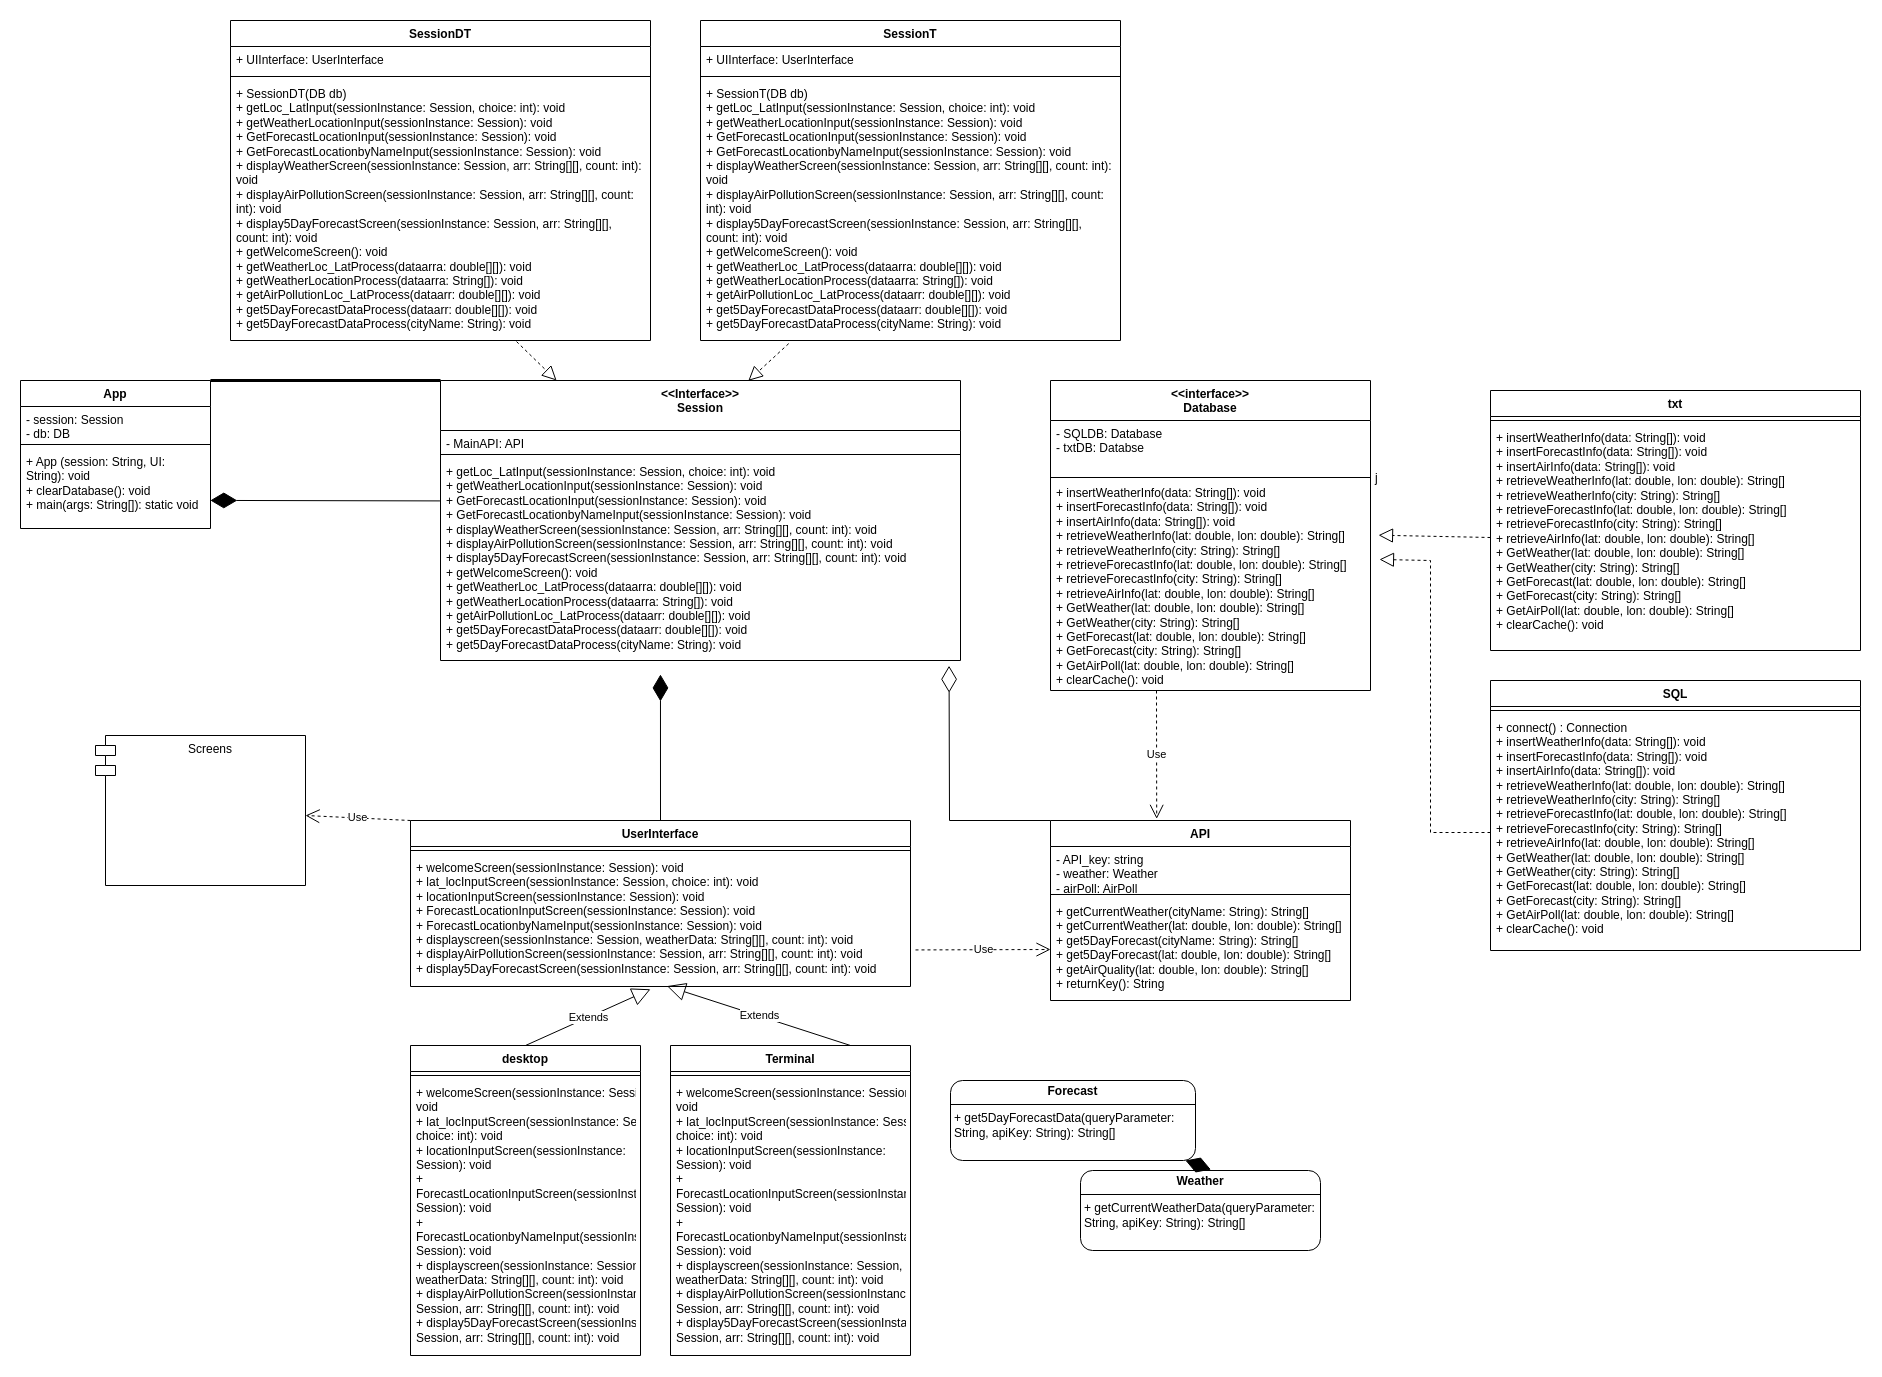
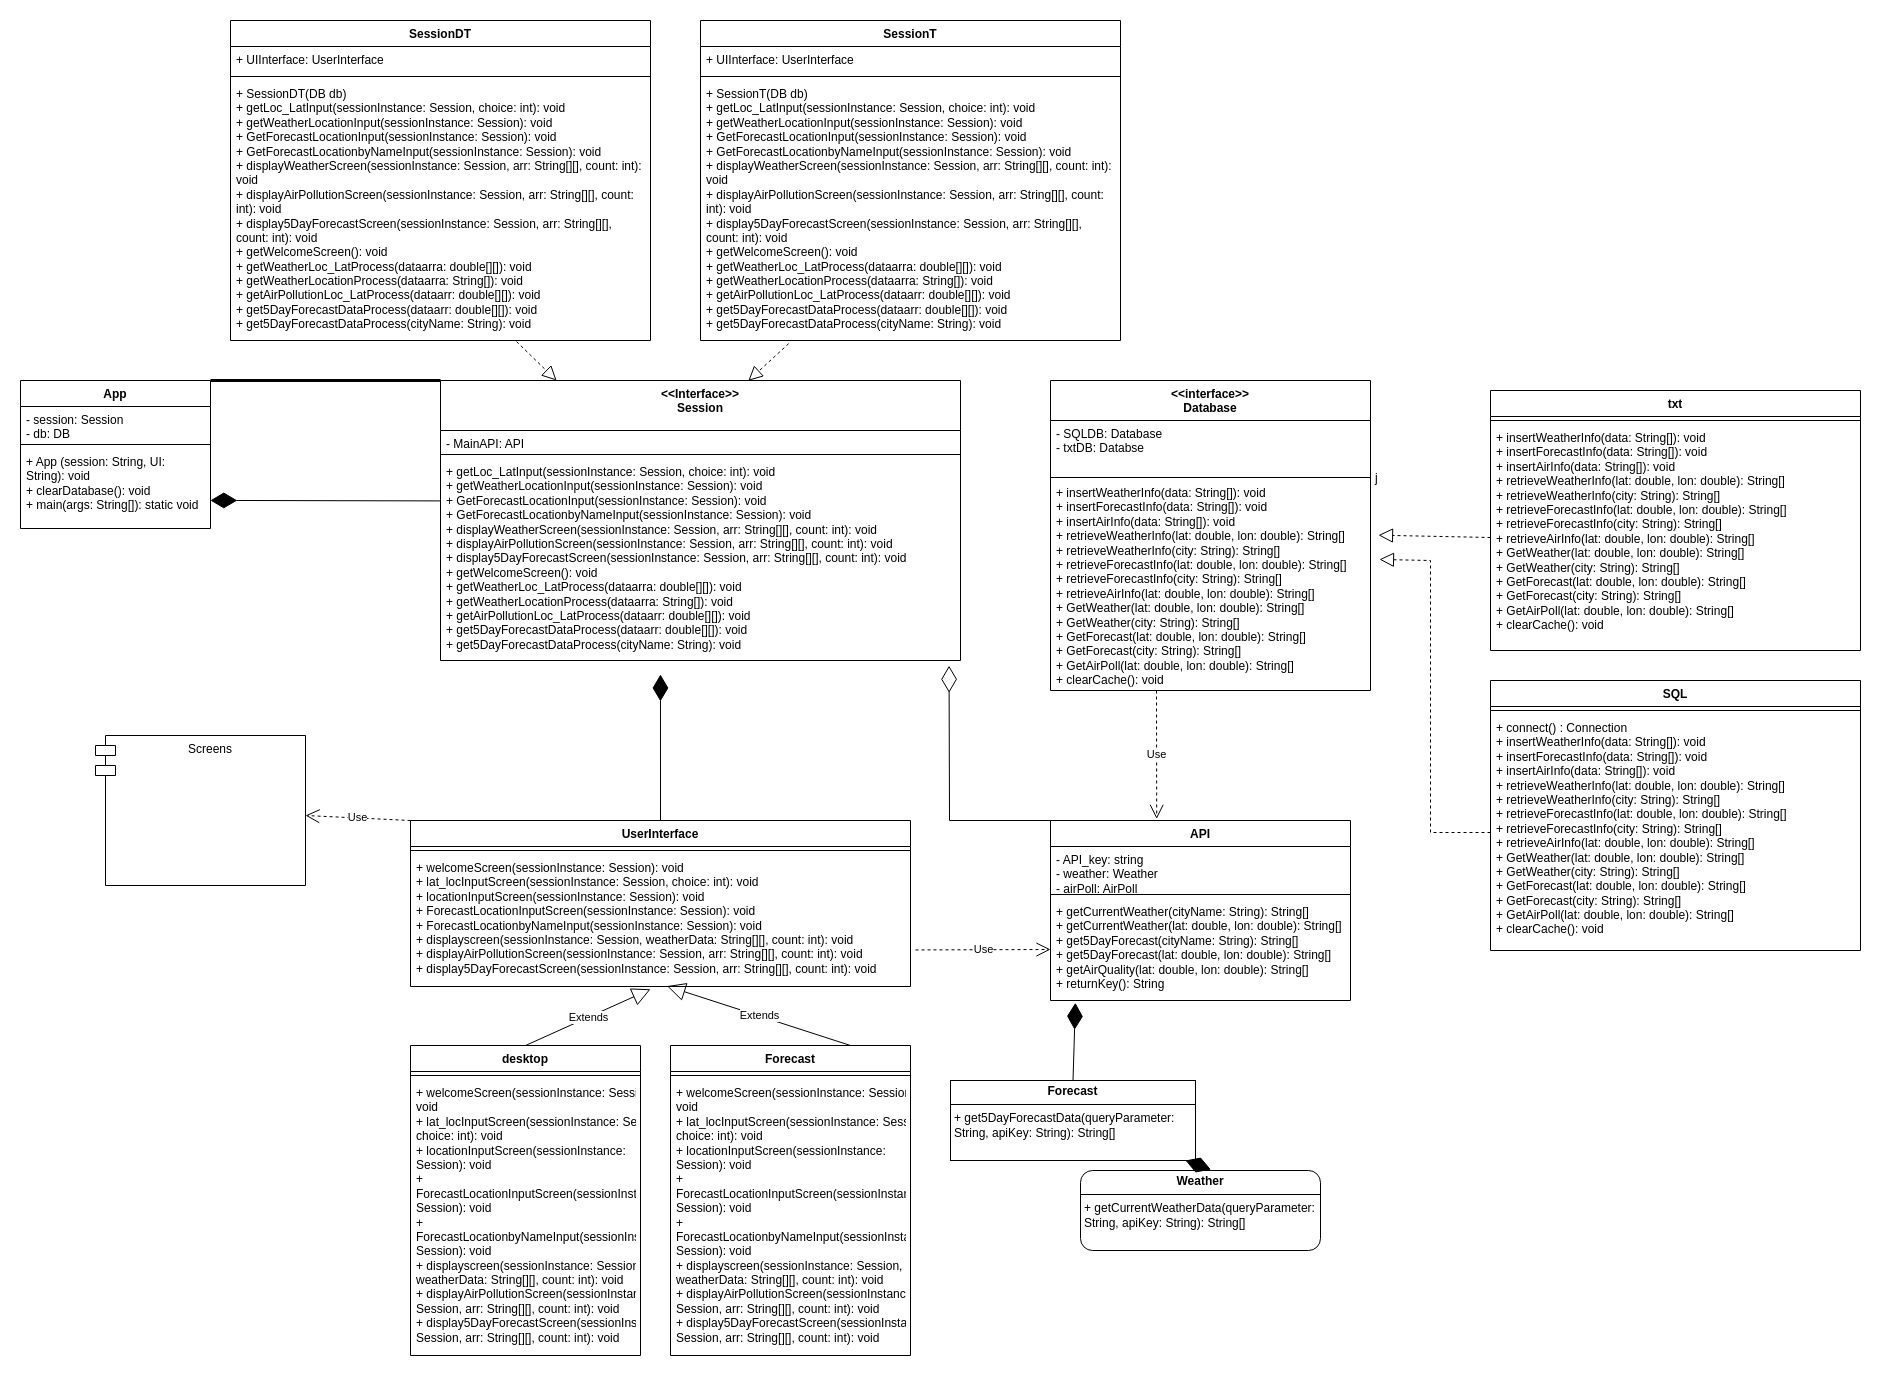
edge "Forecast + get5DayForecastData(queryParameter: String, apiKey: String): String[]" -> "+ getCurrentWeather(cityName: String): String[] + getCurrentWeather(lat: double, lon: double): String[] + get5DayForecast(cityName: String): String[] + get5DayForecast(lat: double, lon: double): String[] + getAirQuality(lat: double, lon: double): String[] + returnKey(): String": added
node "Terminal": label "Terminal" -> "Forecast"
node "Forecast + get5DayForecastData(queryParameter: String, apiKey: String): String[]": shape rounded rectangle -> rectangle
